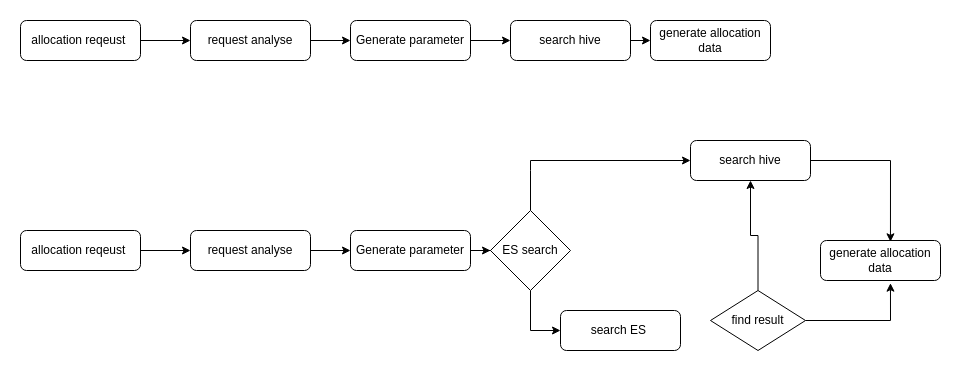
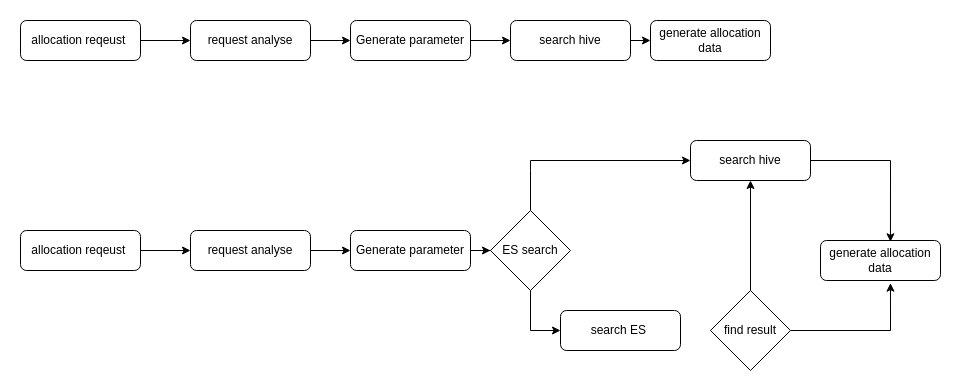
node "find result": size 95x60 -> 80x80
